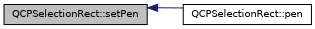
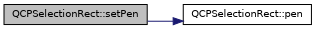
edge "QCPSelectionRect::pen" -> "QCPSelectionRect::setPen": reversed
